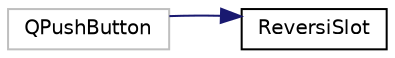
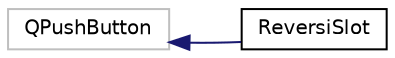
edge "QPushButton" -> "ReversiSlot": reversed
